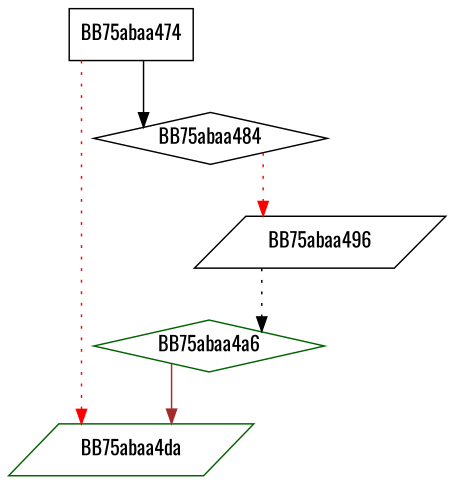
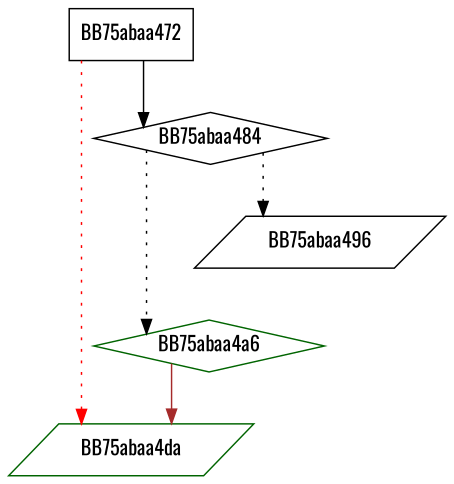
node "BB75abaa474": label "BB75abaa474" -> "BB75abaa472"
edge "BB75abaa484" -> "BB75abaa496": color red -> black
edge "BB75abaa496" -> "BB75abaa4a6": now "BB75abaa484" -> "BB75abaa4a6"
